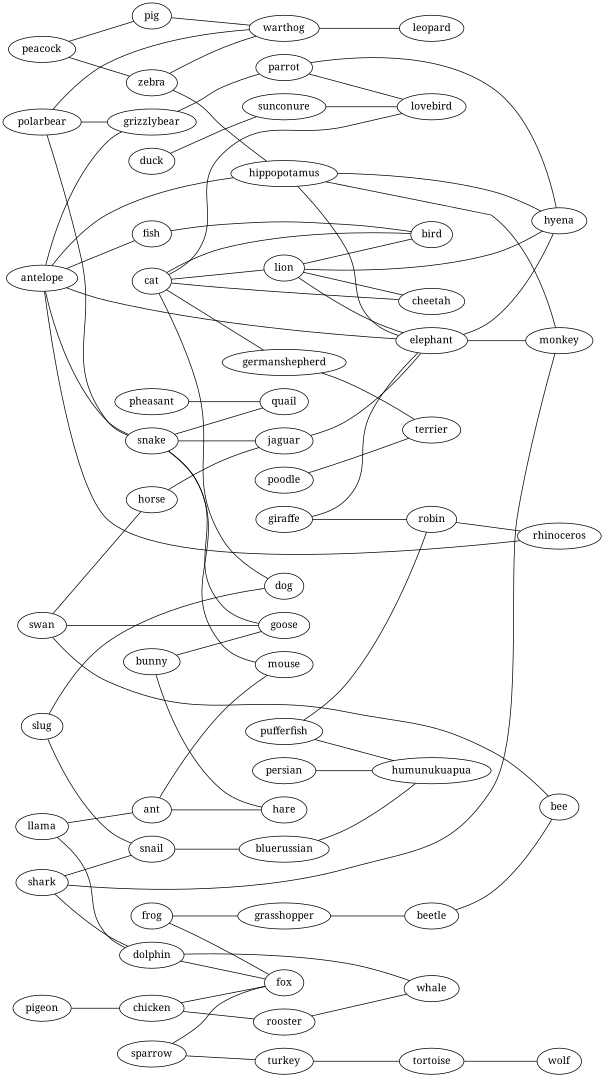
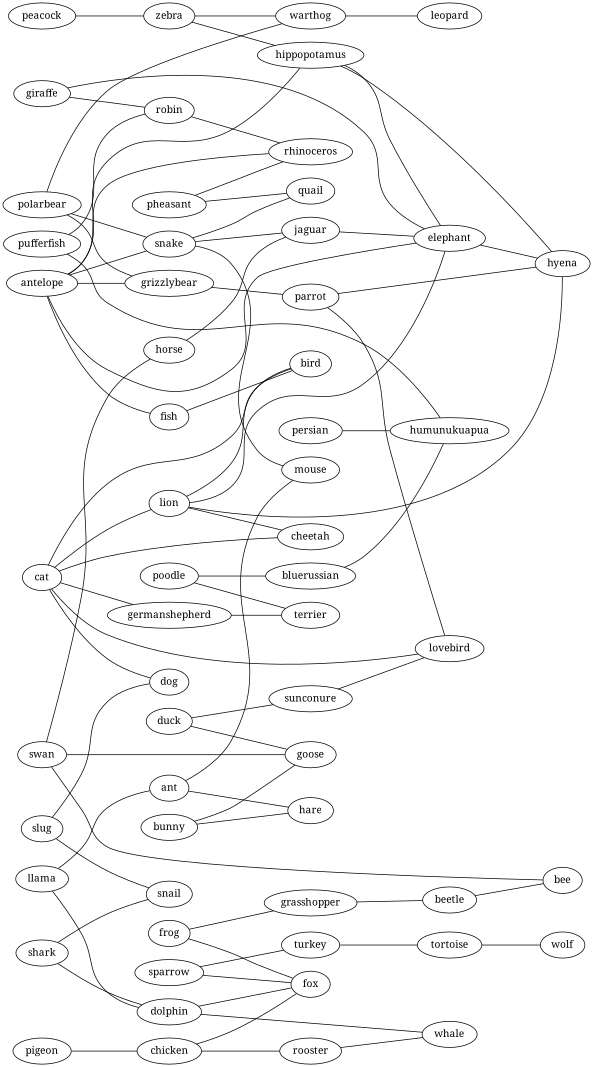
node "pig": removed
edge "rhinoceros" -- "pheasant": added
node "monkey": removed
edge "snake" -- "goose": now "duck" -- "goose"
edge "snail" -- "bluerussian": now "poodle" -- "bluerussian"
